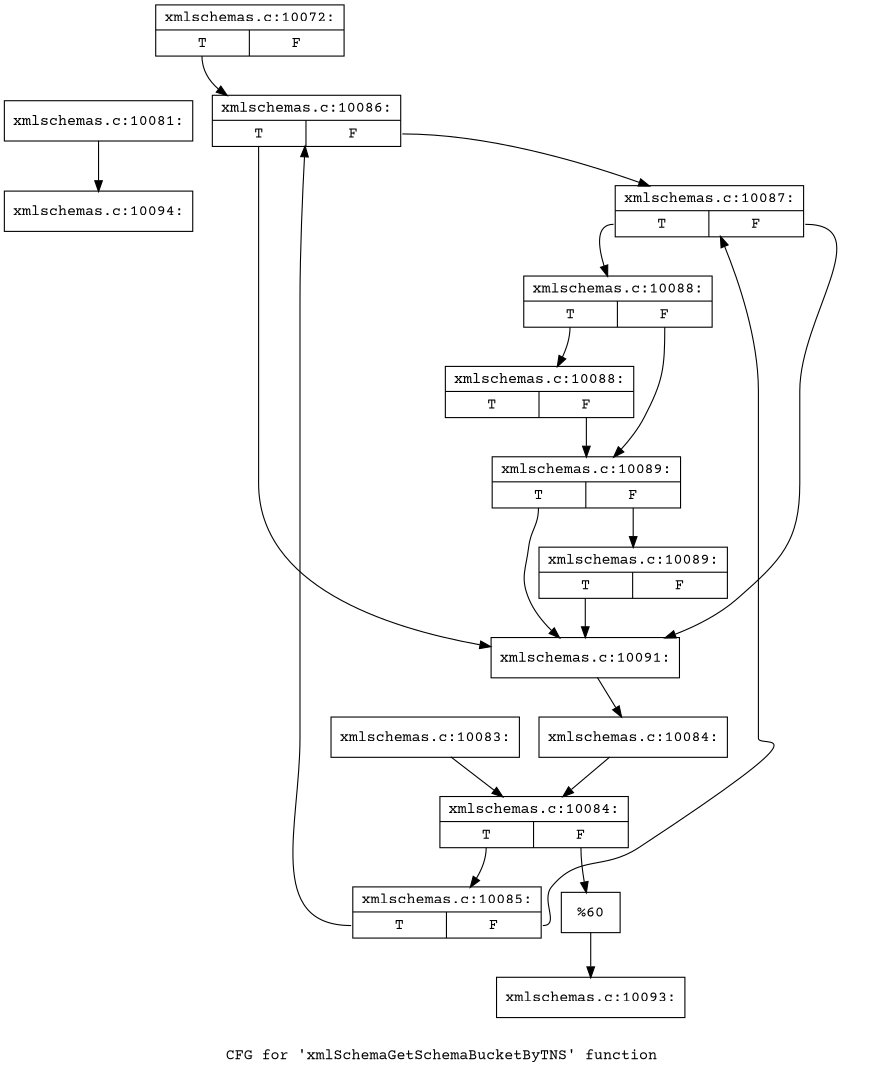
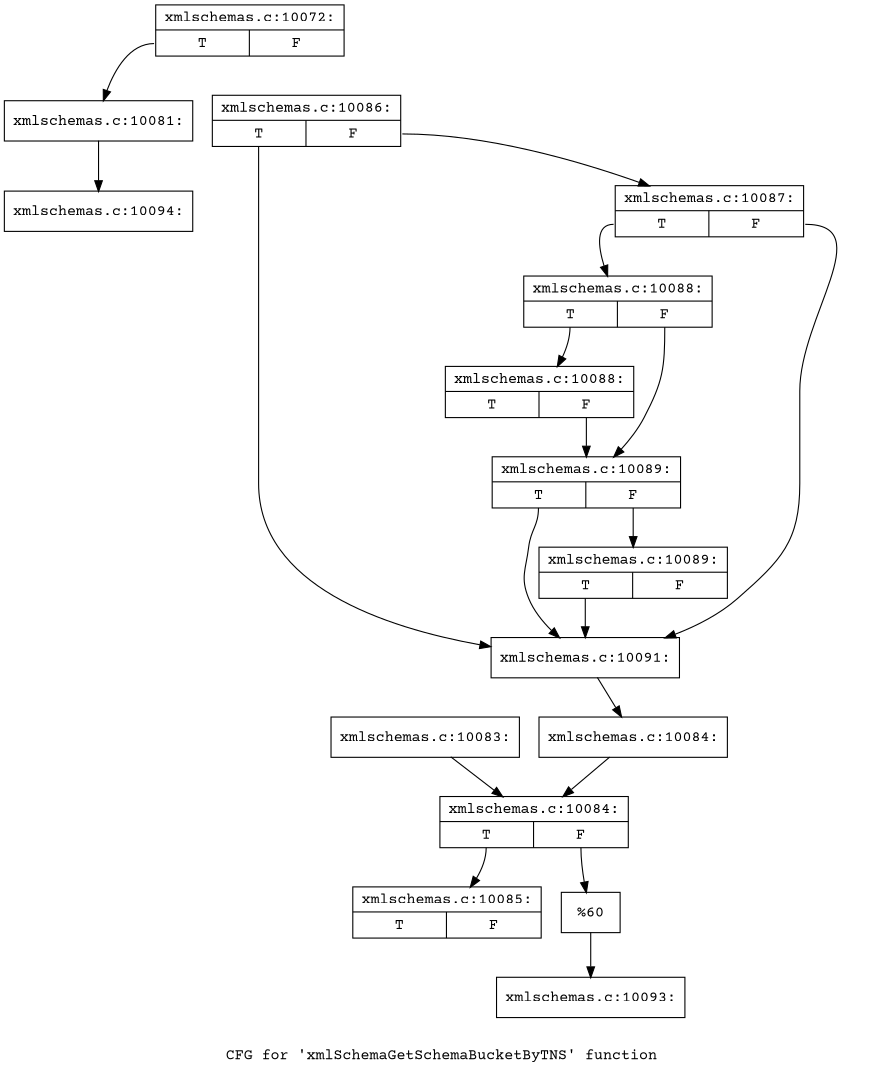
edge "xmlschemas.c:10072:" -> "xmlschemas.c:10086:": now "xmlschemas.c:10072:" -> "xmlschemas.c:10081:"
edge "xmlschemas.c:10085:" -> "xmlschemas.c:10086:": removed
edge "xmlschemas.c:10085:" -> "xmlschemas.c:10087:": removed
